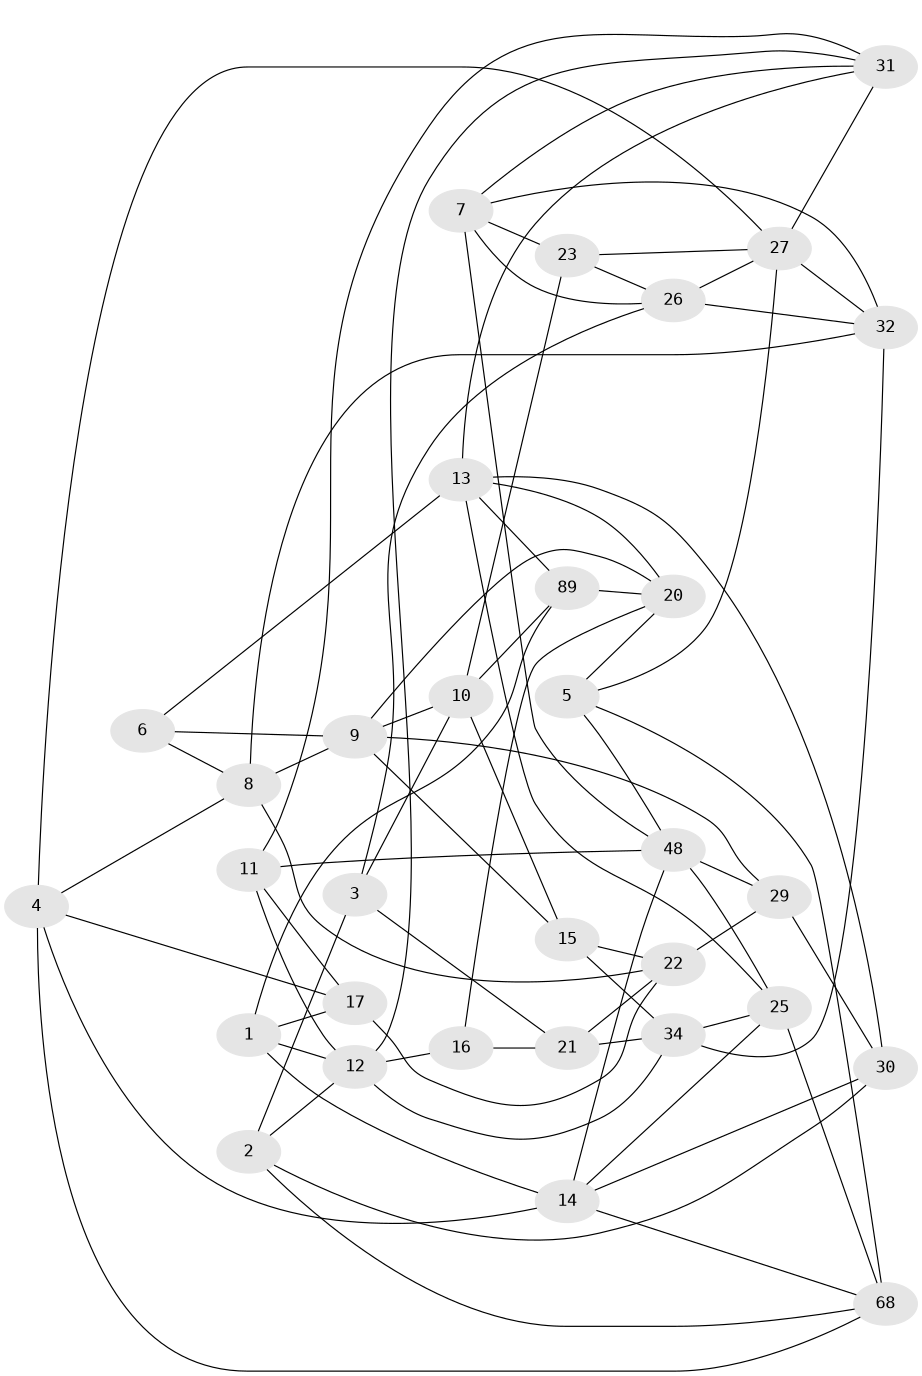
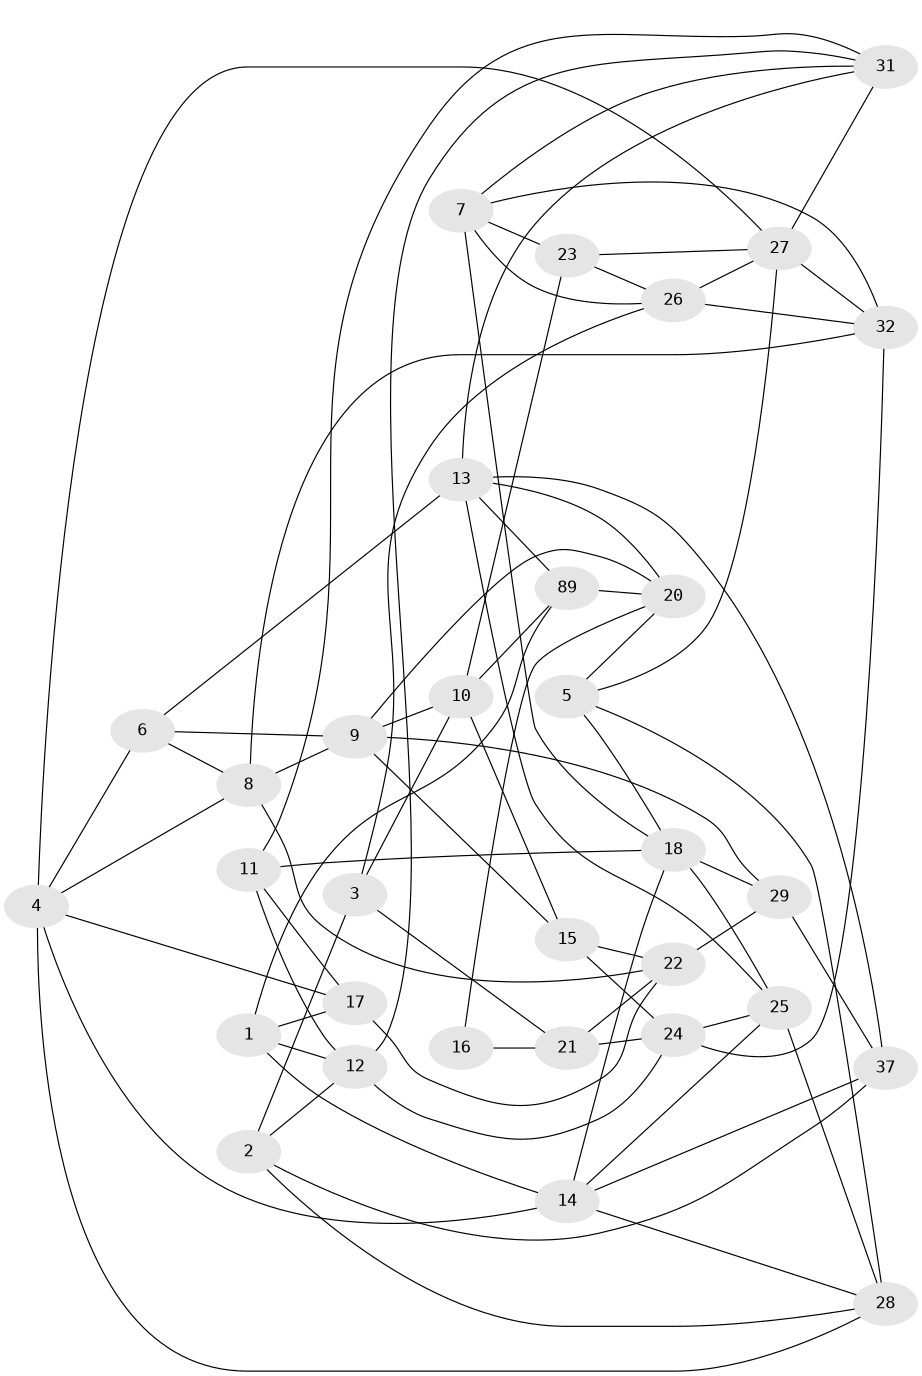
edge "6" -- "4": added
node "48": label "48" -> "18"
node "34": label "34" -> "24"
edge "16" -- "12": removed
node "30": label "30" -> "37"
node "68": label "68" -> "28"
